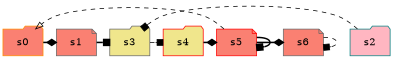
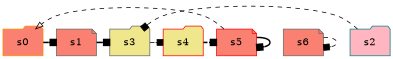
edge "s0" -> "s1": arrowhead diamond -> box
edge "s4" -> "s5": arrowhead diamond -> box
edge "s5" -> "s6": removed
